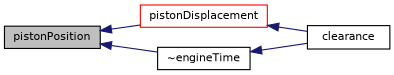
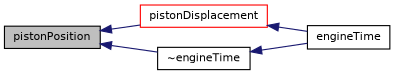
node "clearance": label "clearance" -> "engineTime"
